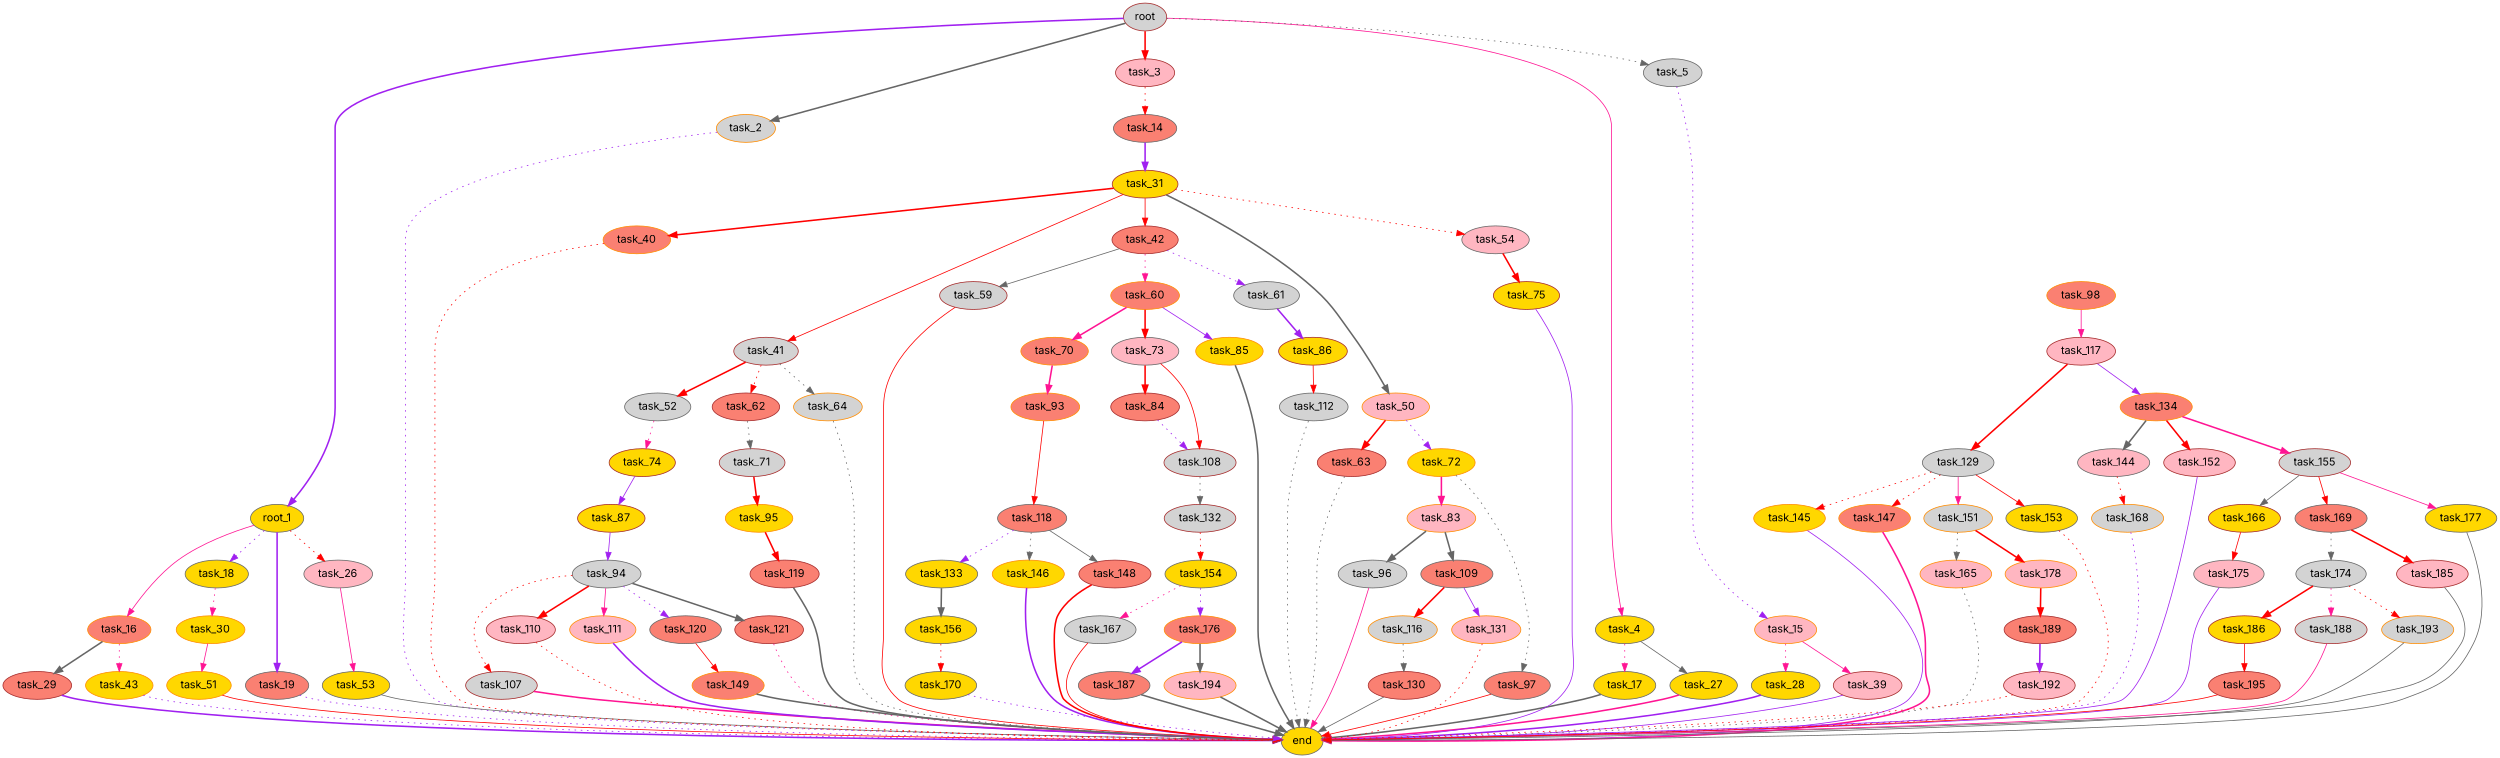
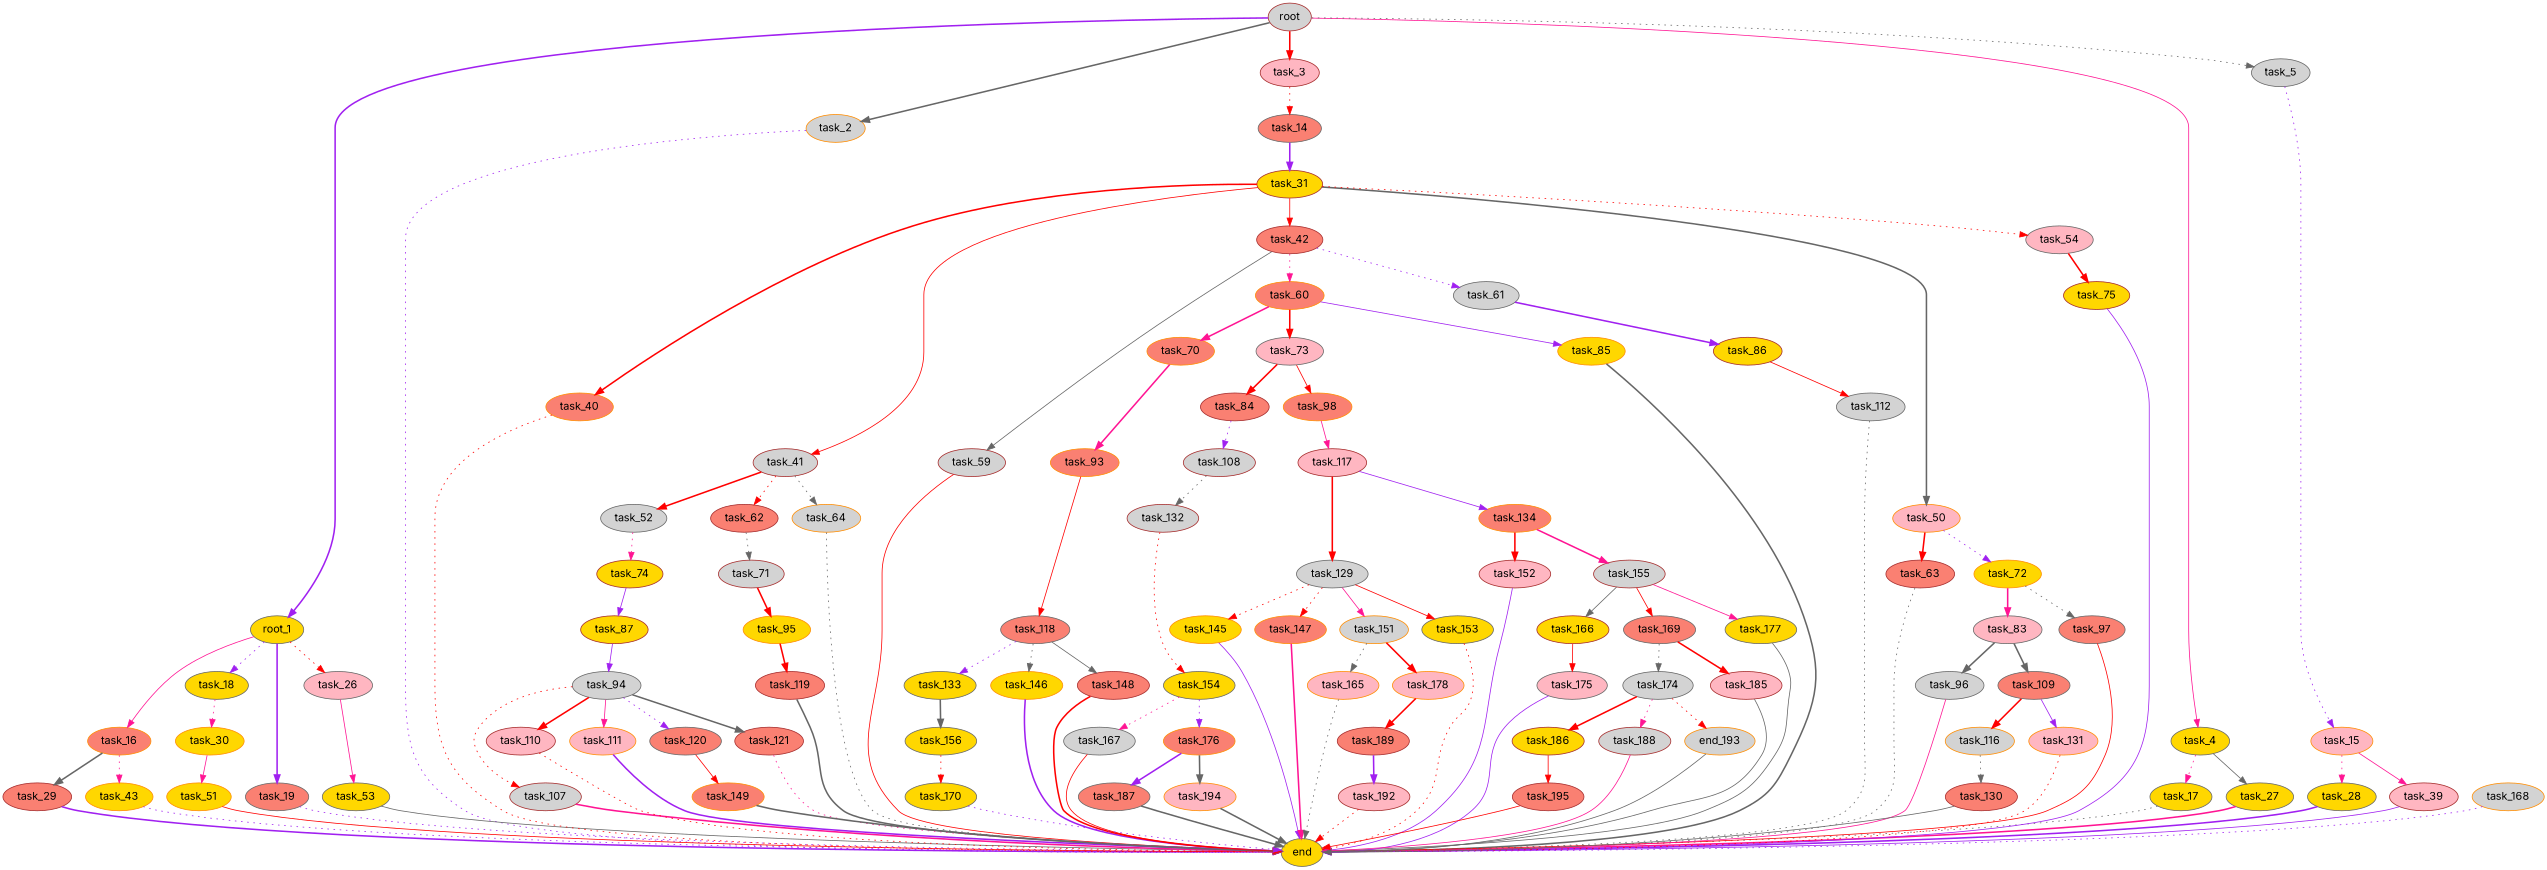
edge "task_73" -> "task_108": now "task_73" -> "task_98"
node "task_144": removed
node "task_83": color darkorange -> gray40
node "task_193": label "task_193" -> "end_193"
edge "task_17" -> "end": style bold -> dotted
